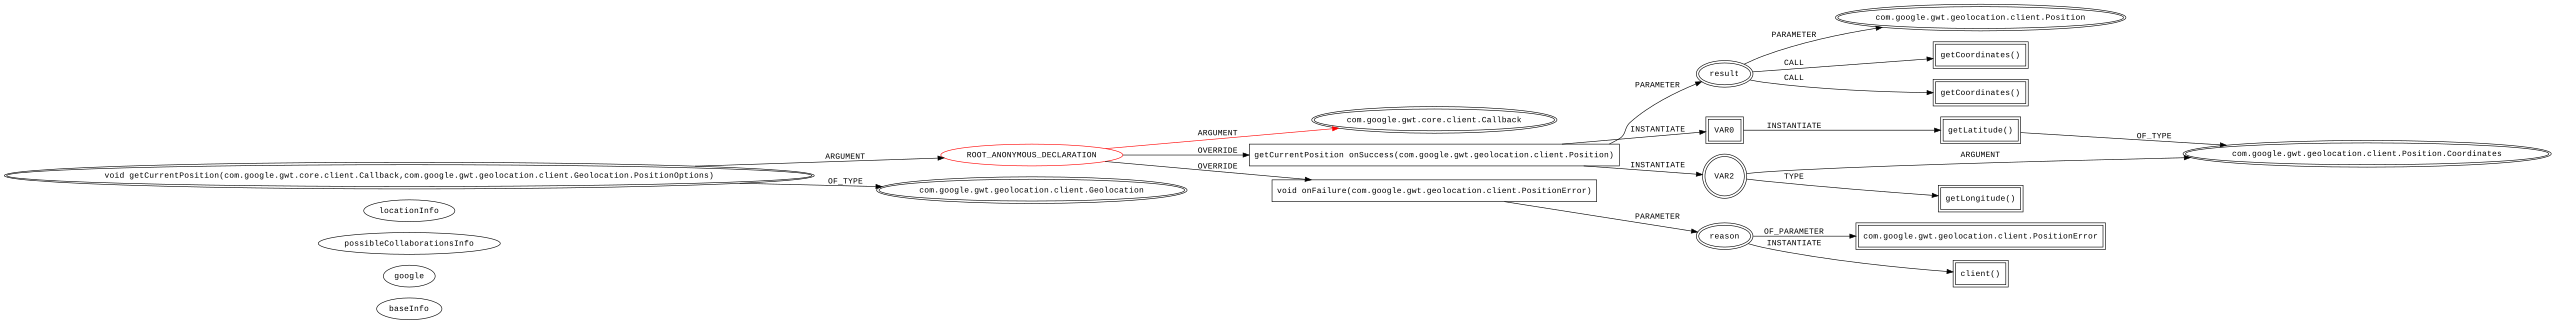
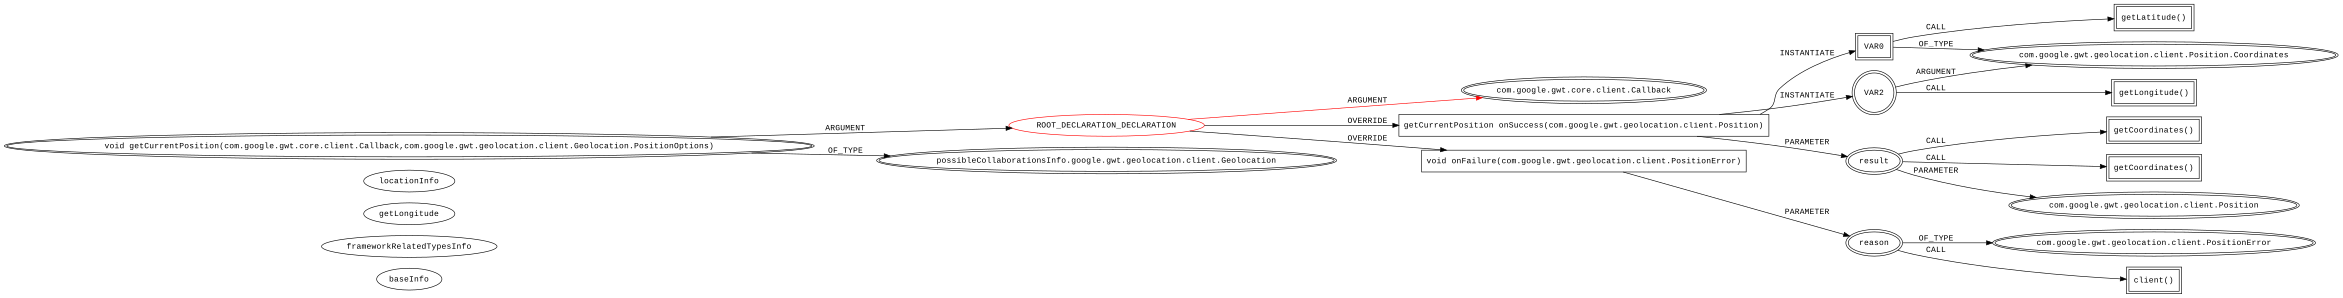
edge "VAR0" -> "getLatitude()": label "INSTANTIATE" -> "CALL"
edge "getLatitude()" -> "com.google.gwt.geolocation.client.Position.Coordinates": now "VAR0" -> "com.google.gwt.geolocation.client.Position.Coordinates"
node "ROOT_ANONYMOUS_DECLARATION": label "ROOT_ANONYMOUS_DECLARATION" -> "ROOT_DECLARATION_DECLARATION"
edge "VAR2" -> "getLongitude()": label "TYPE" -> "CALL"
node "com.google.gwt.geolocation.client.Geolocation": label "com.google.gwt.geolocation.client.Geolocation" -> "possibleCollaborationsInfo.google.gwt.geolocation.client.Geolocation"
edge "reason" -> "com.google.gwt.geolocation.client.PositionError": label "OF_PARAMETER" -> "OF_TYPE"
node "com.google.gwt.geolocation.client.PositionError": shape box -> ellipse
node "possibleCollaborationsInfo": label "possibleCollaborationsInfo" -> "getLongitude"
edge "reason" -> "client()": label "INSTANTIATE" -> "CALL"
node "google": label "google" -> "frameworkRelatedTypesInfo"
